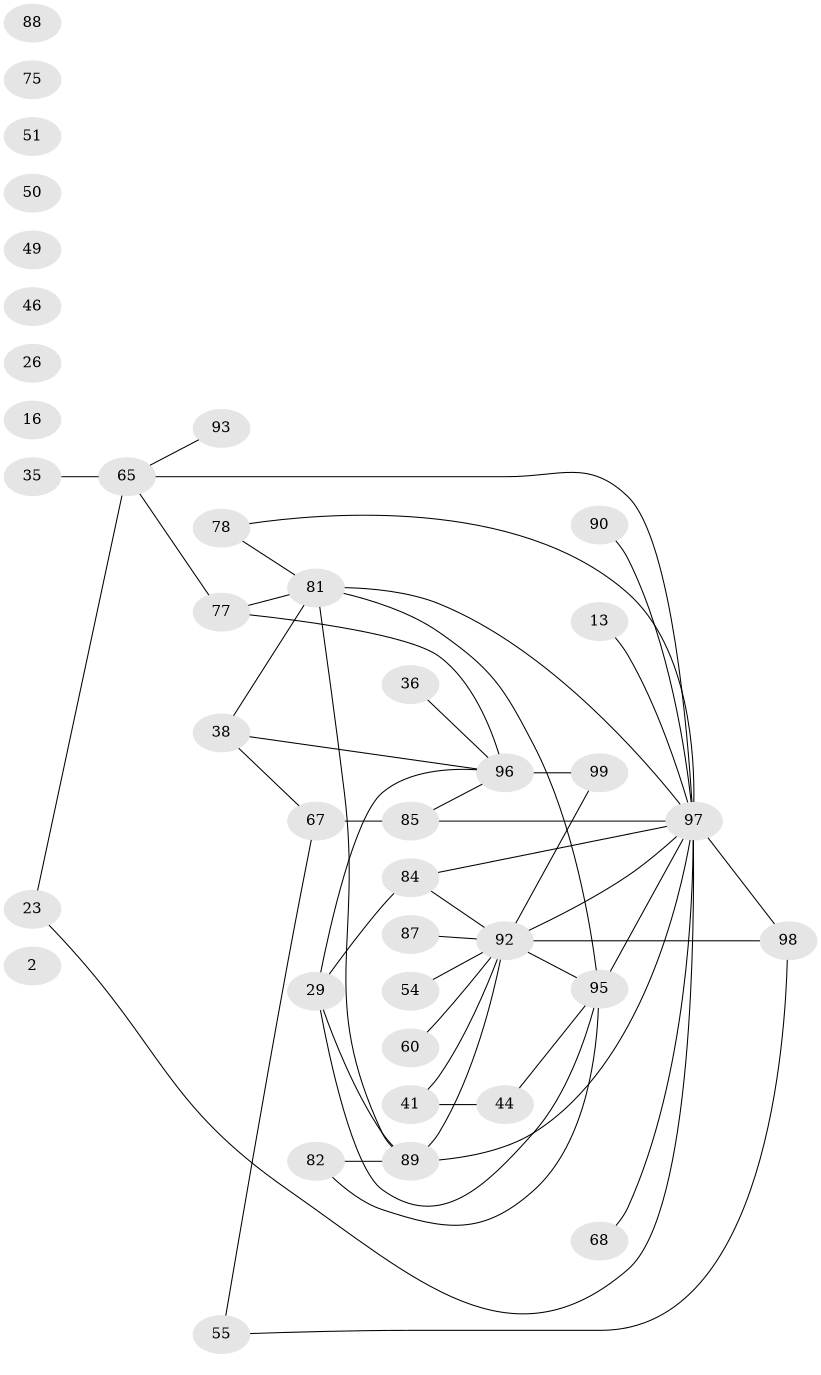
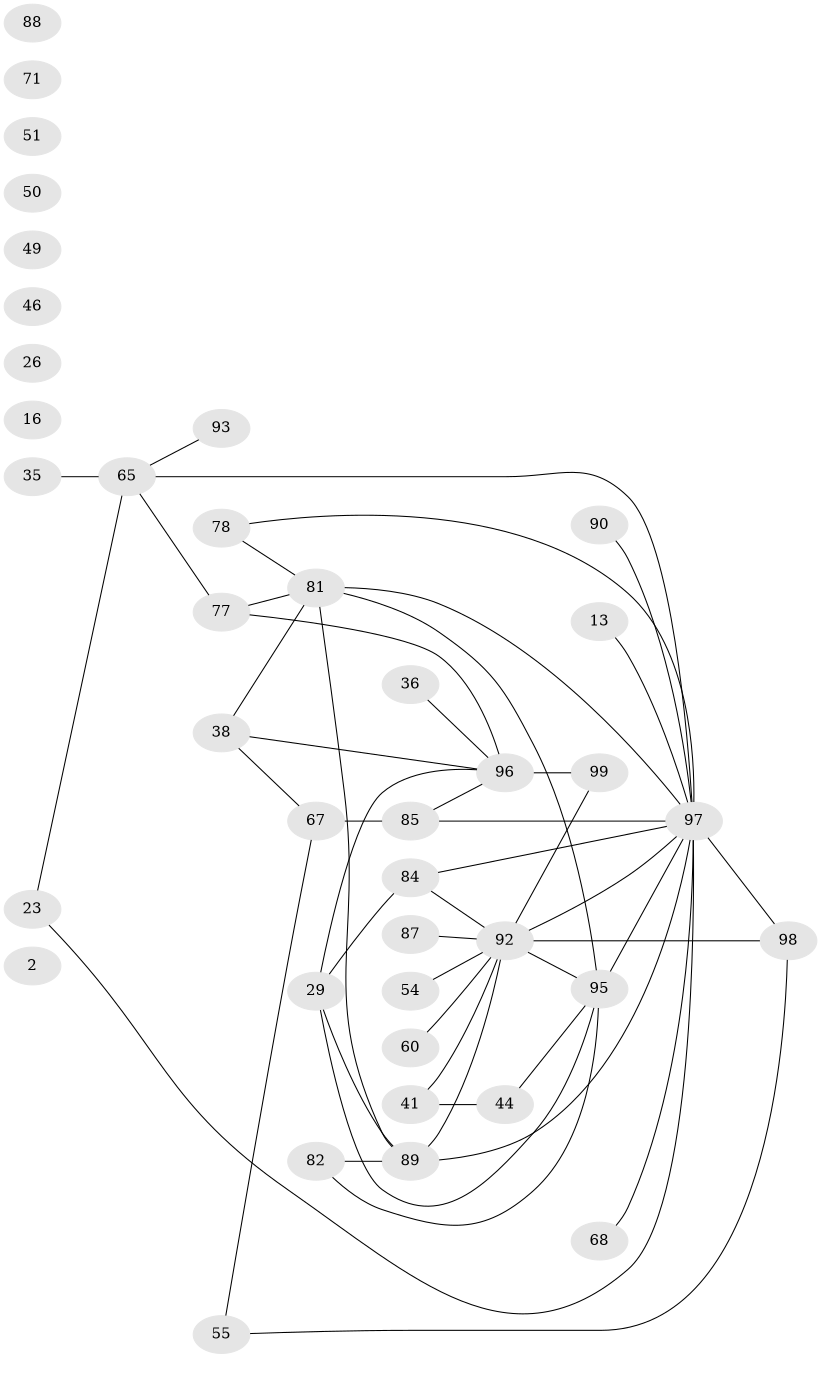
node "75": label "75" -> "71"
